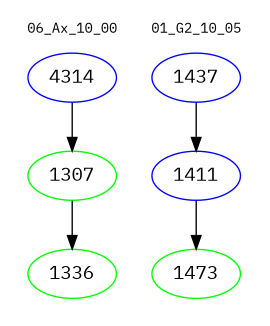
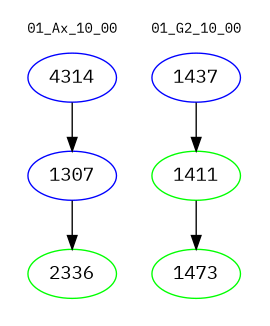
cluster "06_Ax_10_00": label "06_Ax_10_00" -> "01_Ax_10_00"
cluster "01_G2_10_05": label "01_G2_10_05" -> "01_G2_10_00"
node "1307": color green -> blue
node "1411": color blue -> green
node "1336": label "1336" -> "2336"
